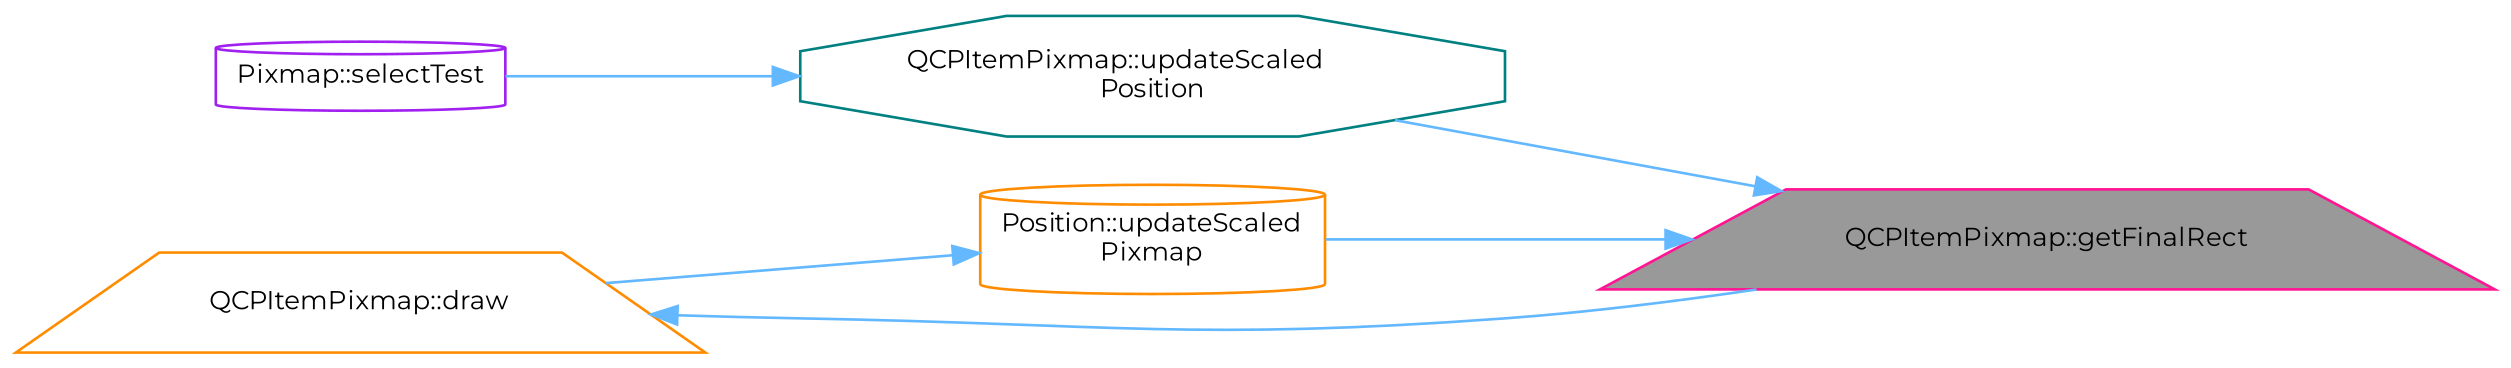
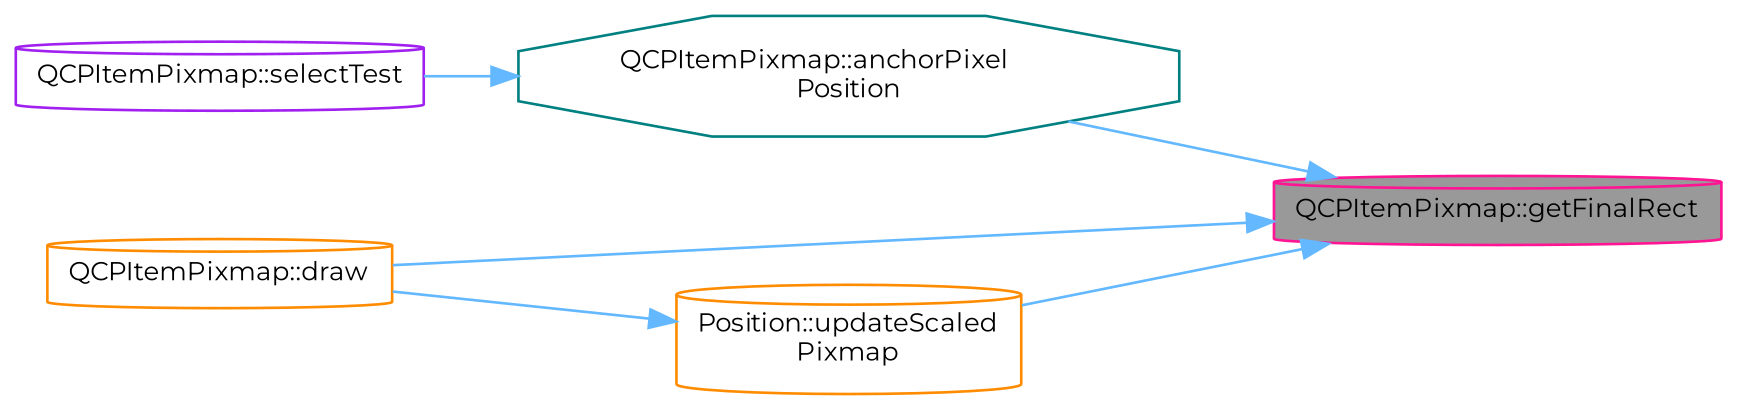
node "Pixmap::selectTest": label "Pixmap::selectTest" -> "QCPItemPixmap::selectTest"
node "QCPItemPixmap::updateScaled Position": label "QCPItemPixmap::updateScaled Position" -> "QCPItemPixmap::anchorPixel Position"
node "QCPItemPixmap::getFinalRect": shape trapezium -> cylinder
node "QCPItemPixmap::draw": shape trapezium -> cylinder
edge "QCPItemPixmap::getFinalRect" -> "QCPItemPixmap::draw": reversed
